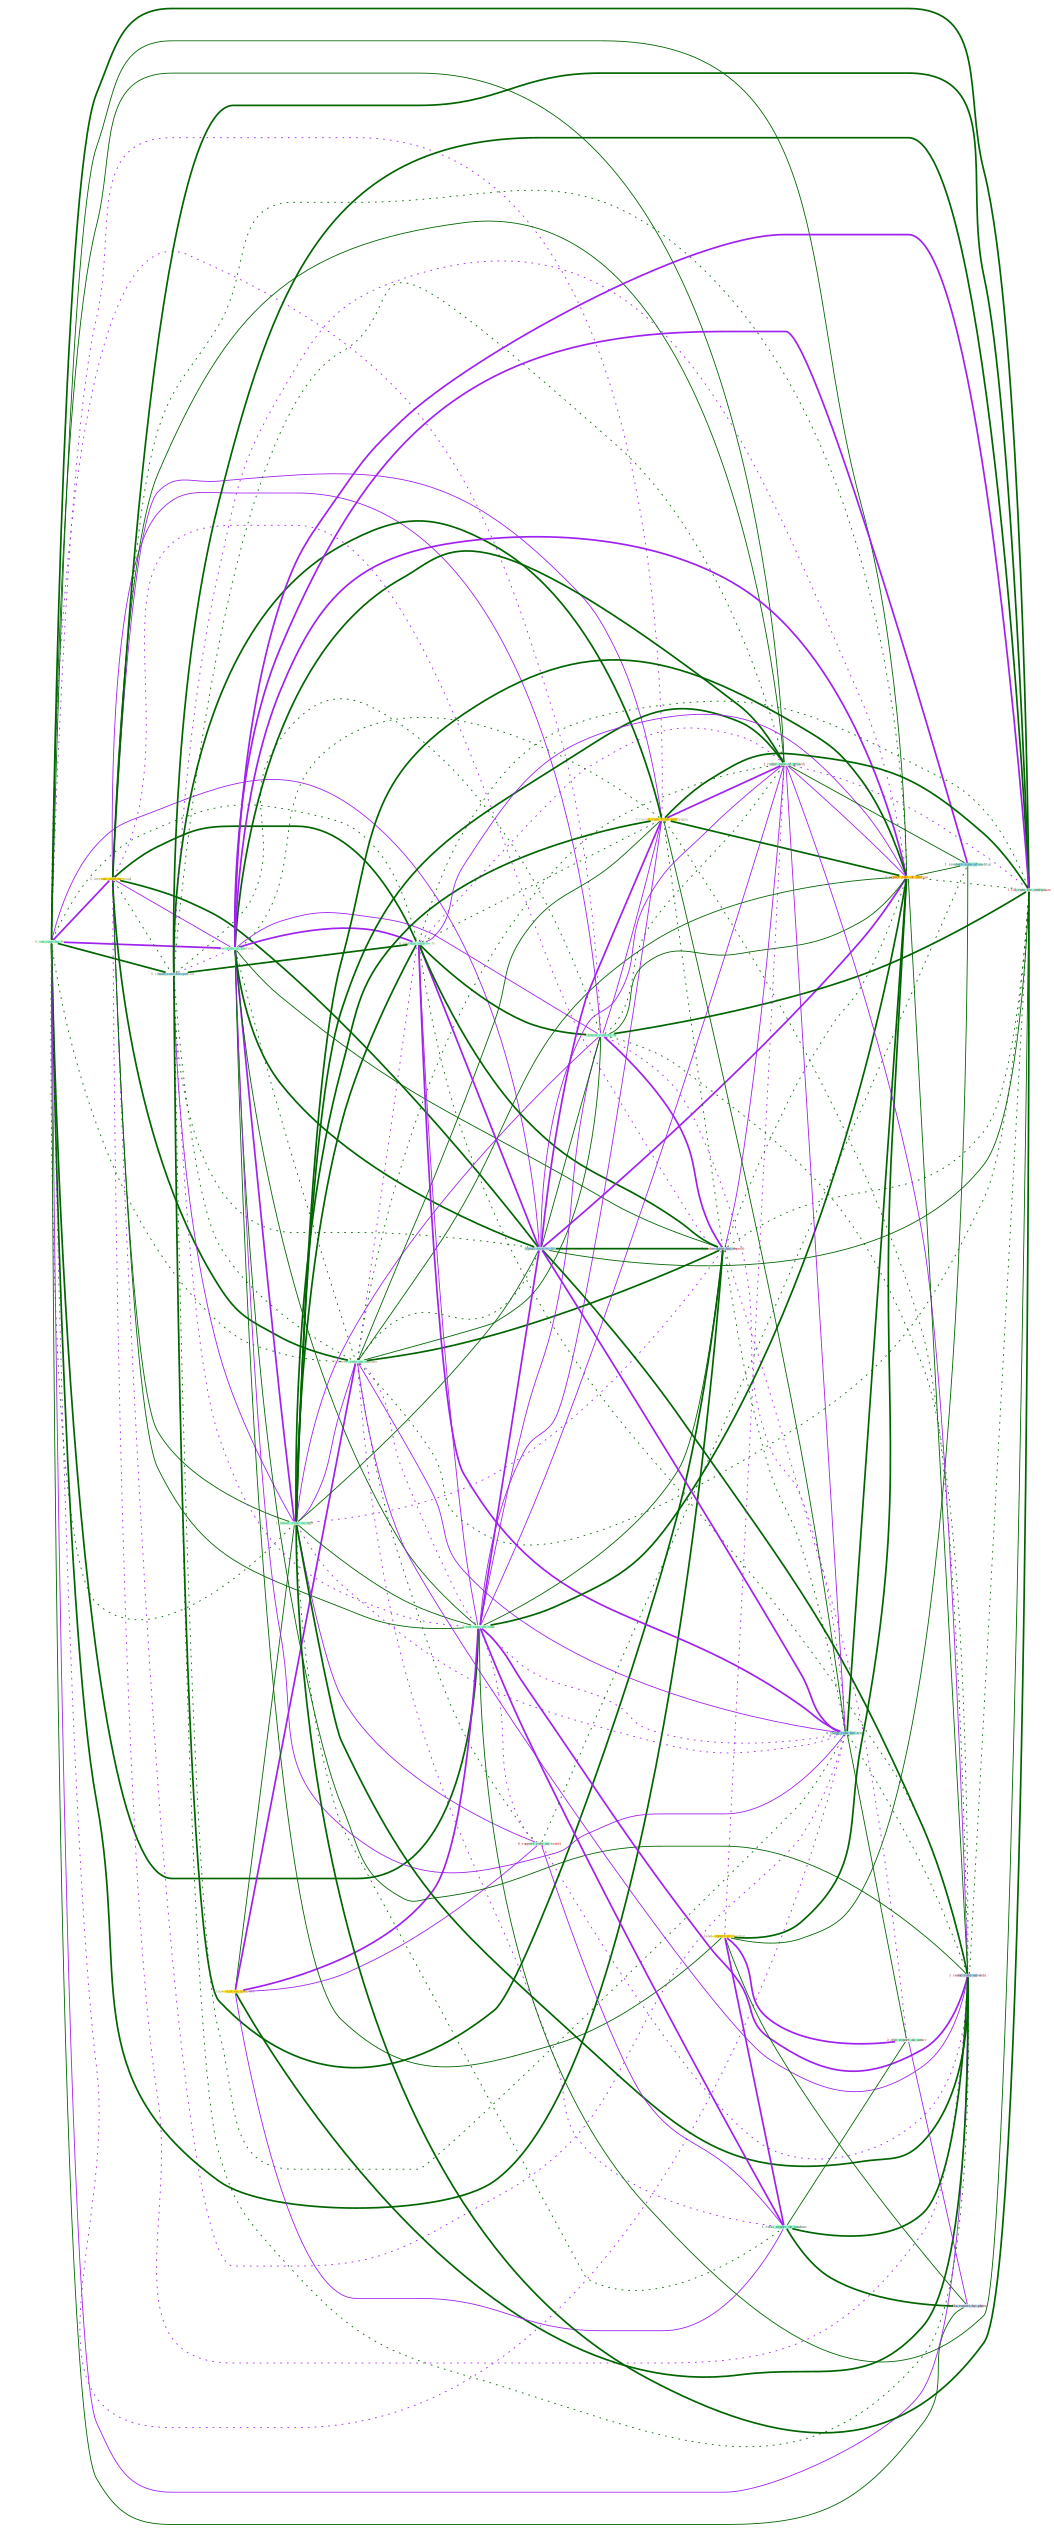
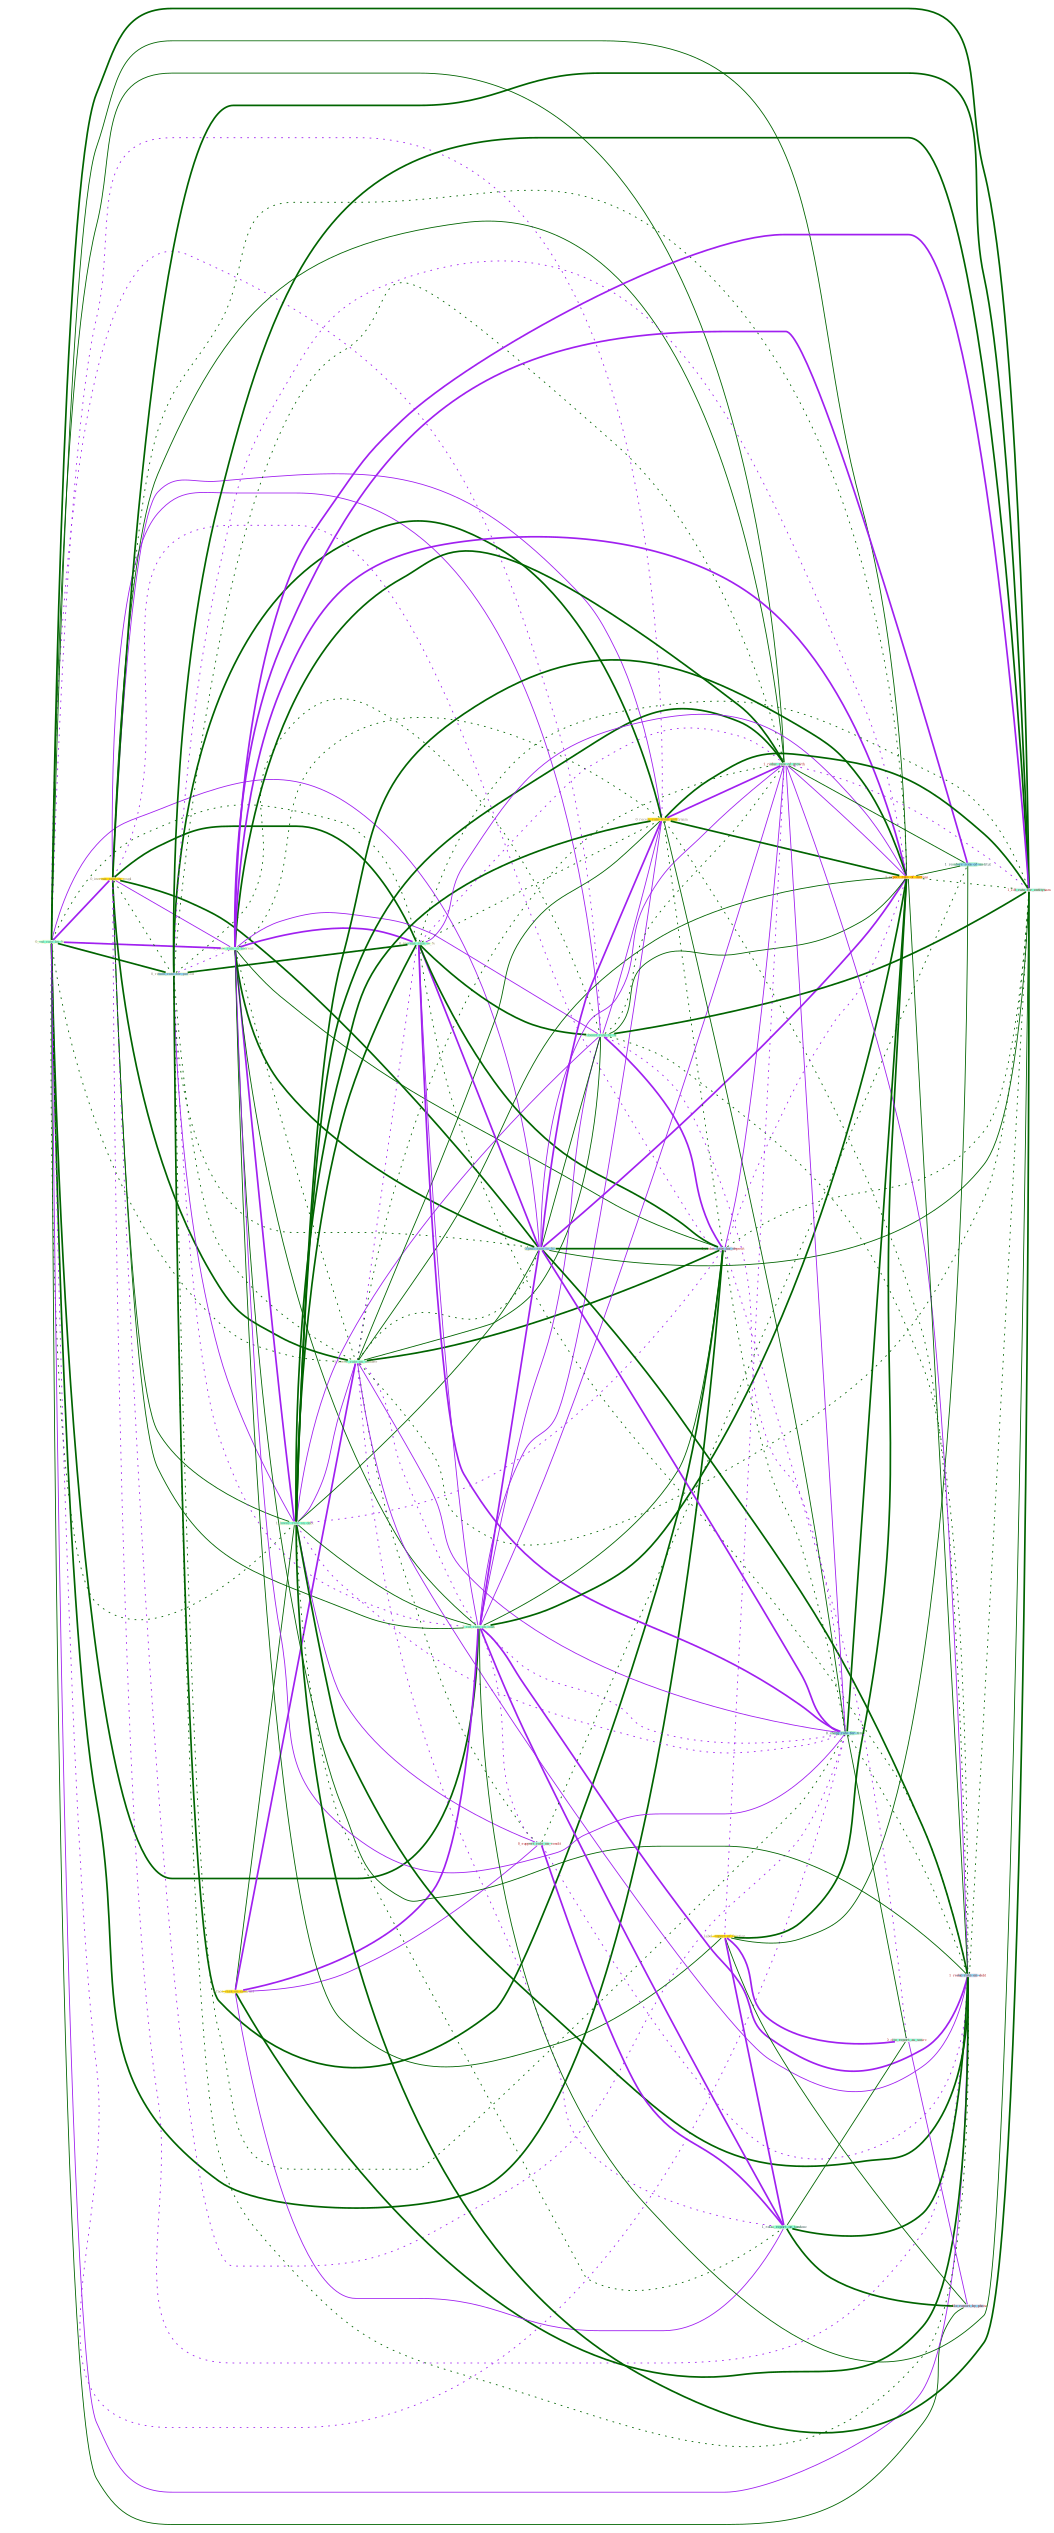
edge "1_expect_rate_of_increas" -- "1_reduc_rate_for_deposit": color darkgreen -> purple
edge "0_support_role_on_condit" -- "1_relai_report_on_tendenc": style solid -> bold
